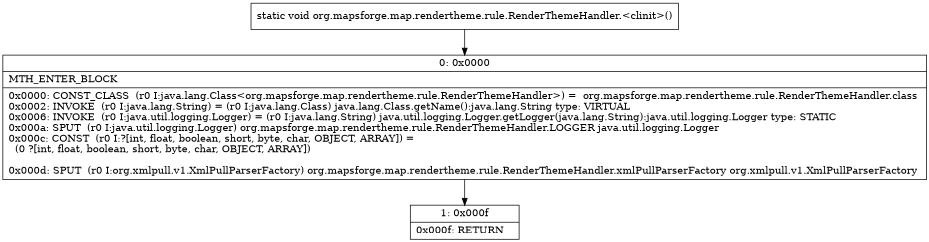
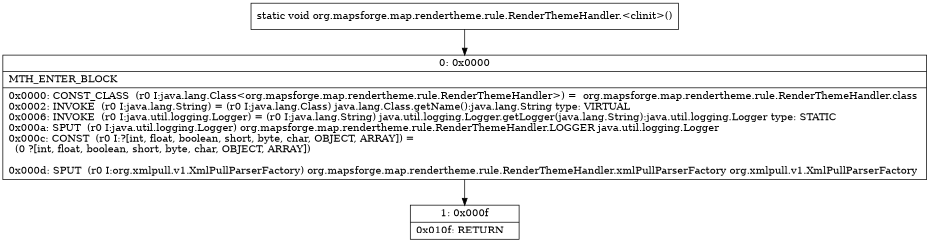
node "1: 0x000f": text "0x000f: RETURN" -> "0x010f: RETURN"
